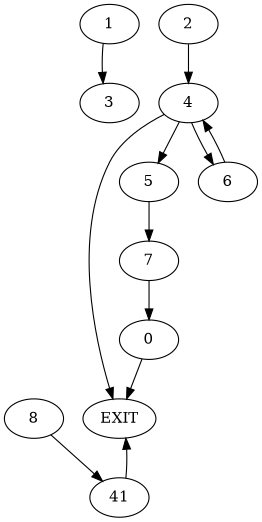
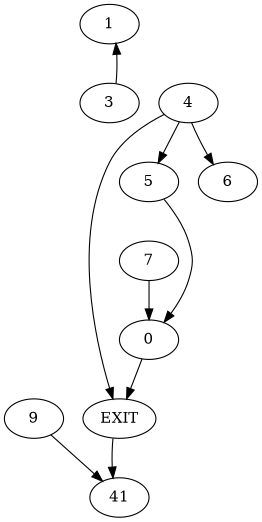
node "2": removed
edge "1" -> "3": reversed
edge "6" -> "4": removed
edge "5" -> "7": now "5" -> "0"
node "8": label "8" -> "9"
edge "41" -> "EXIT": reversed
